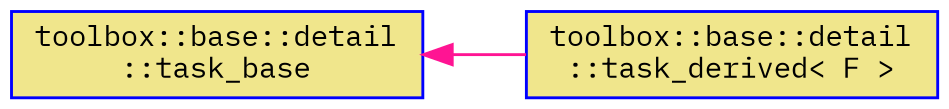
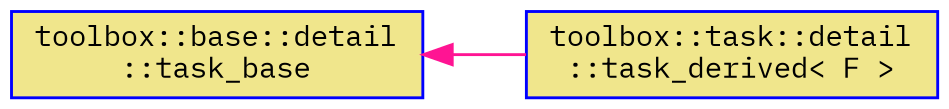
node "toolbox::base::detail ::task_derived< F >": label "toolbox::base::detail ::task_derived< F >" -> "toolbox::task::detail ::task_derived< F >"
